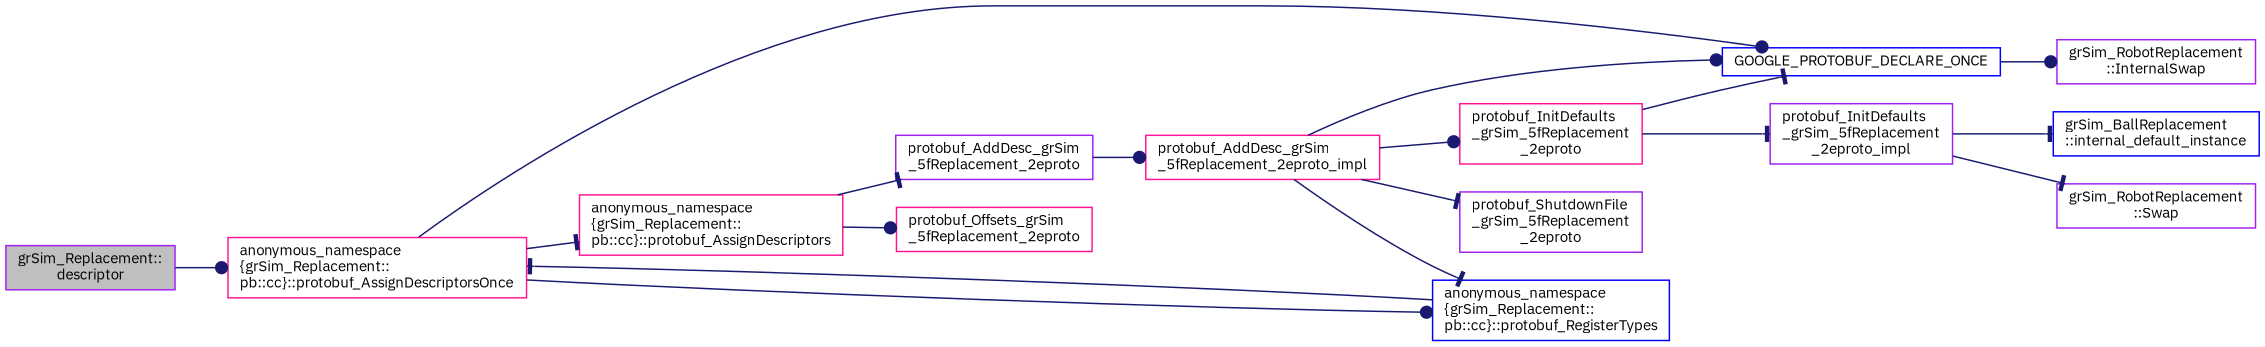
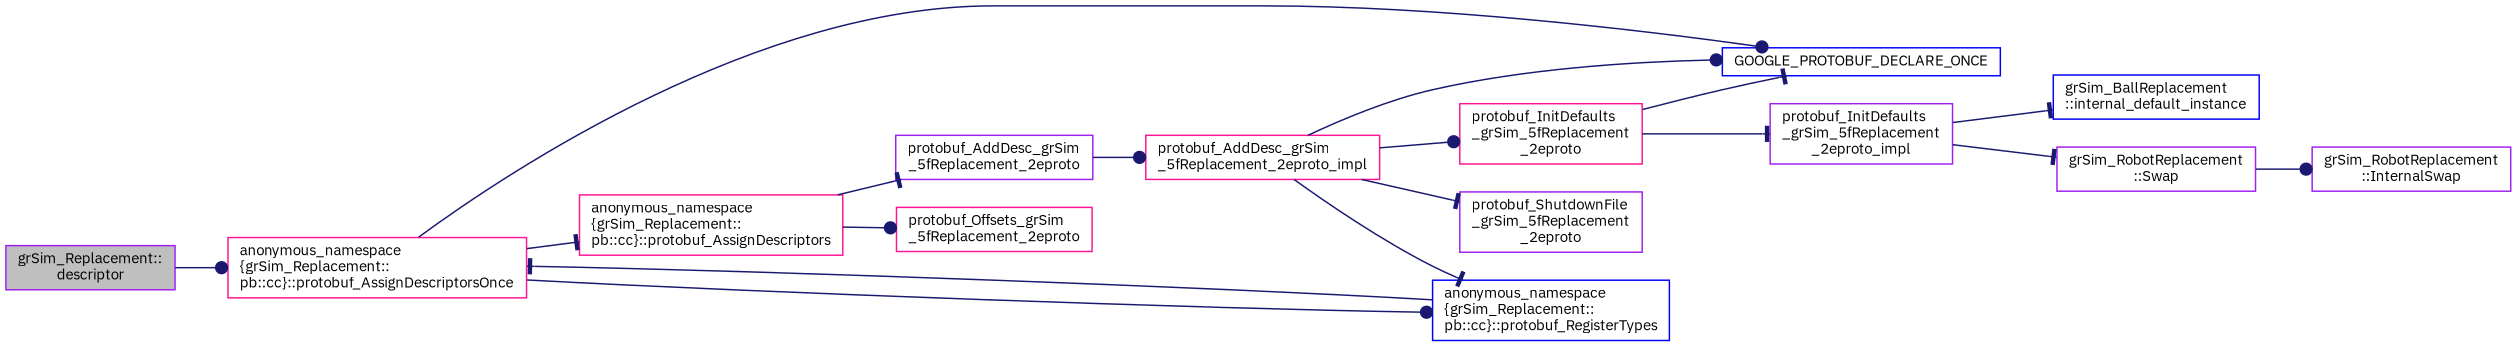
edge "GOOGLE_PROTOBUF_DECLARE_ONCE" -> "grSim_RobotReplacement ::InternalSwap": now "grSim_RobotReplacement ::Swap" -> "grSim_RobotReplacement ::InternalSwap"
